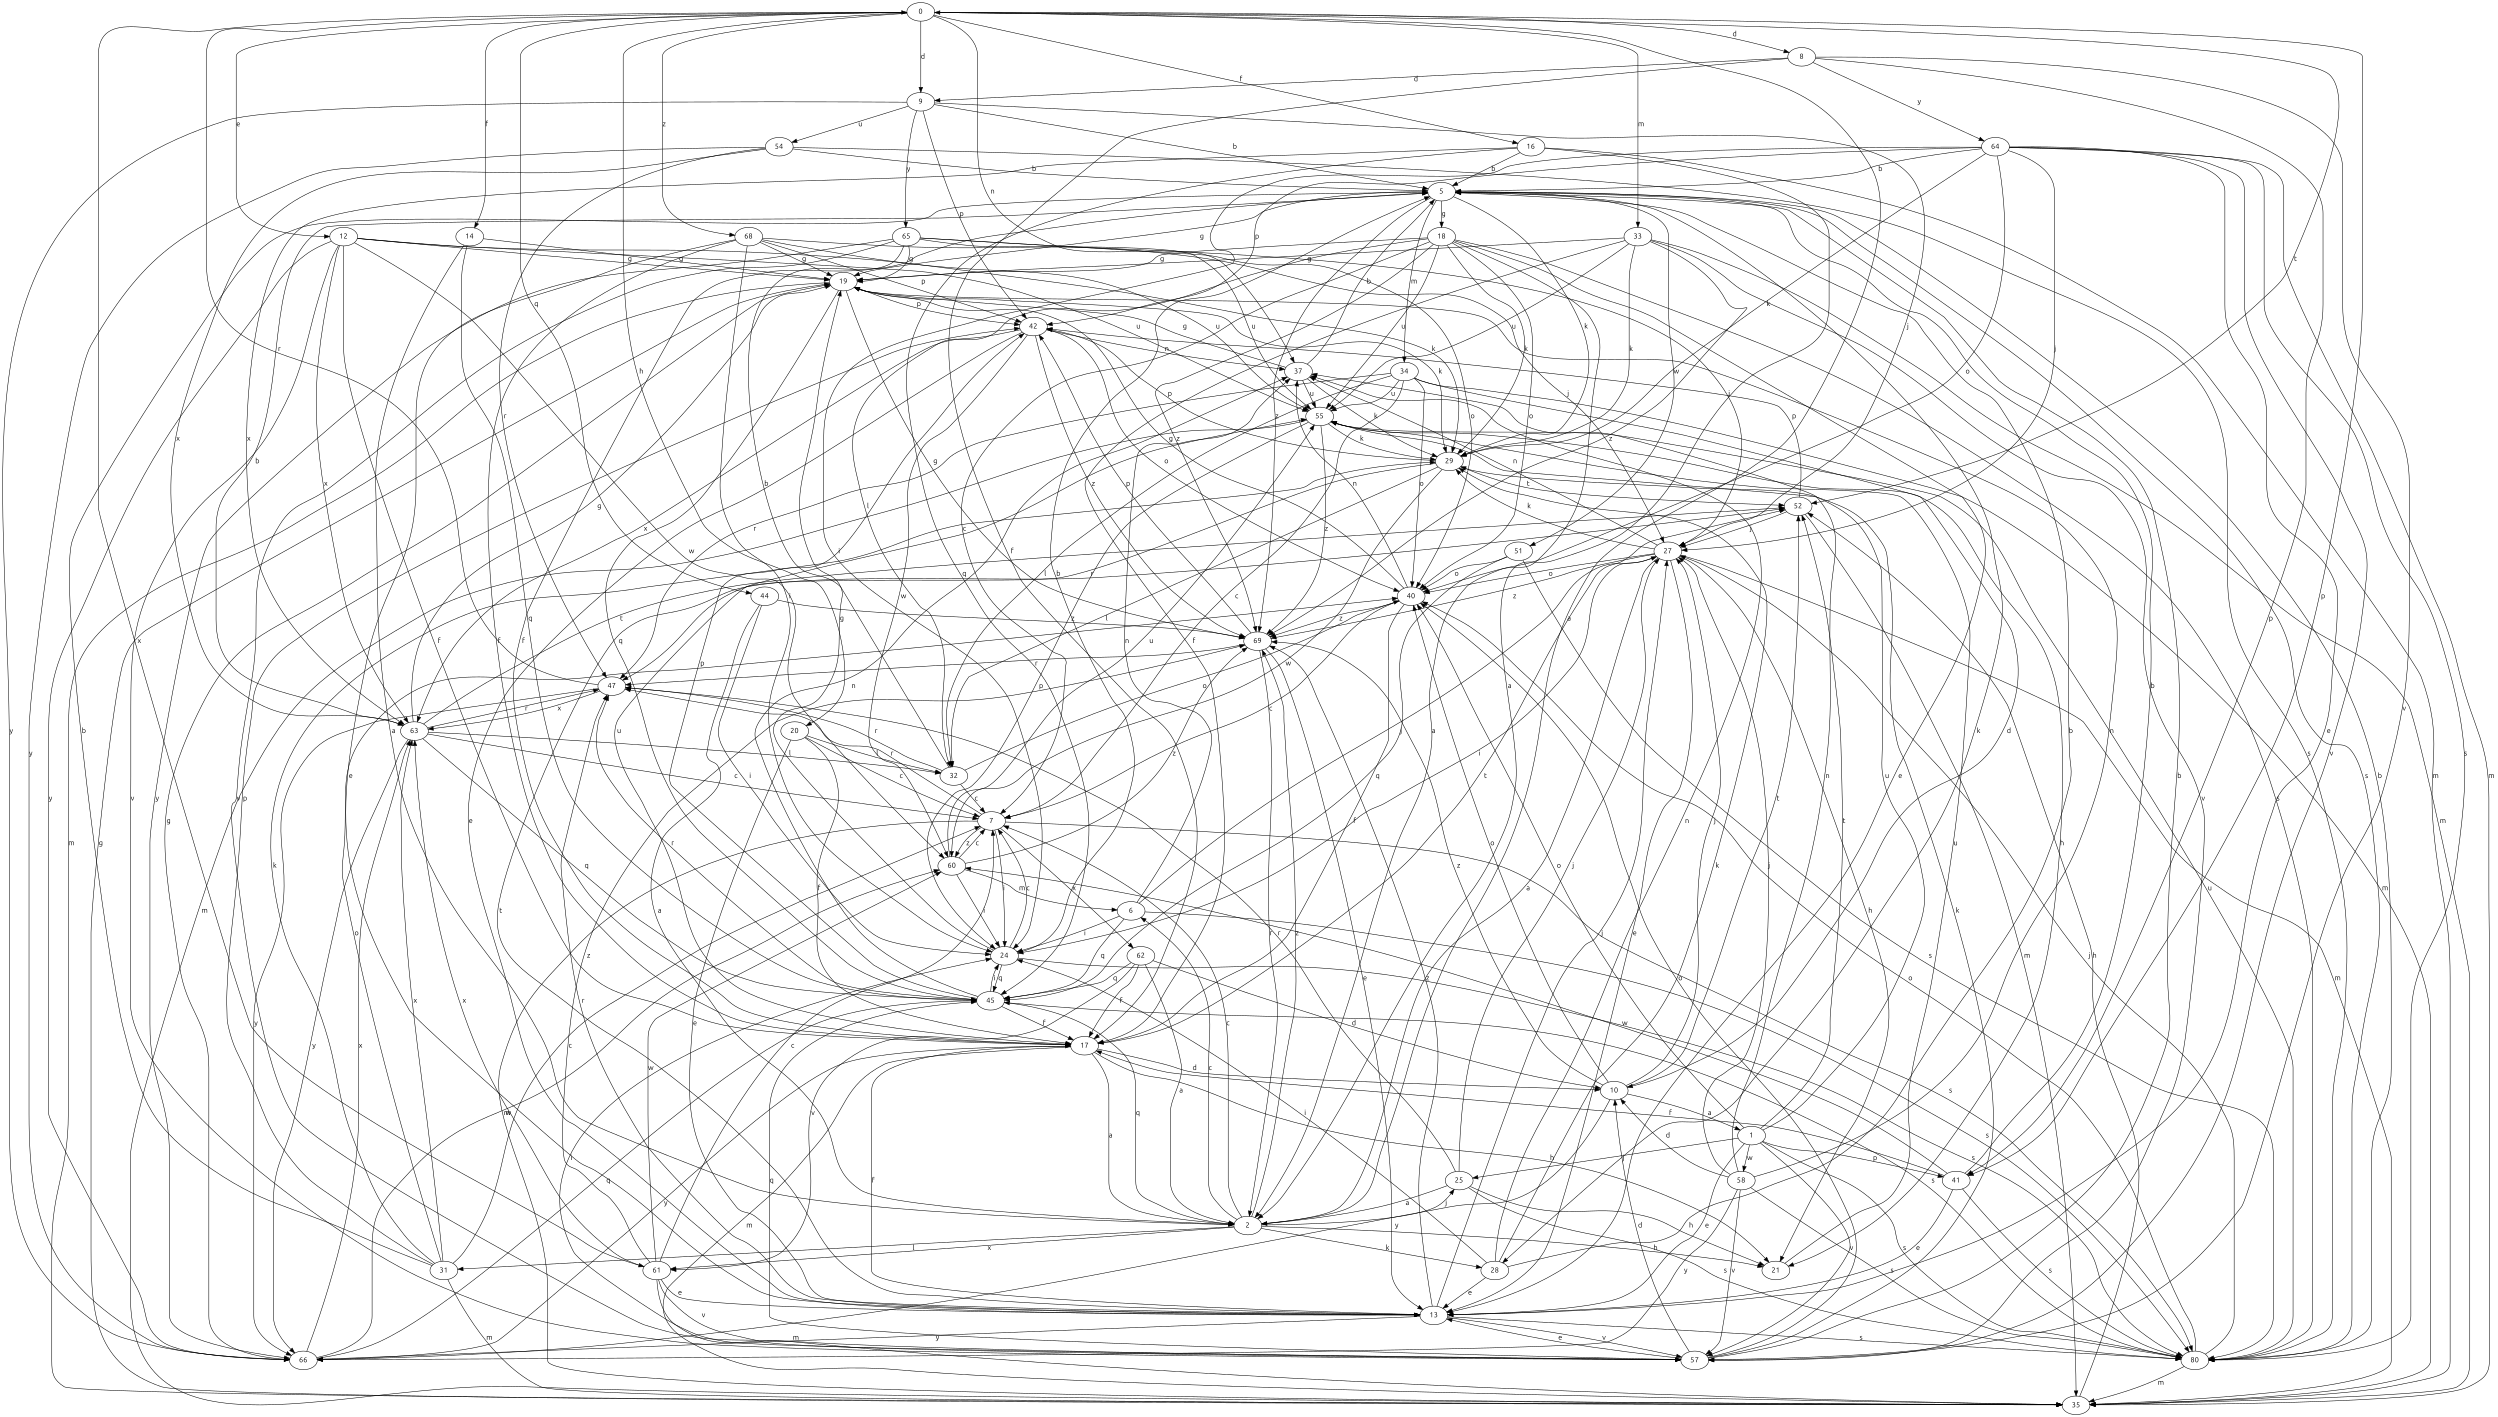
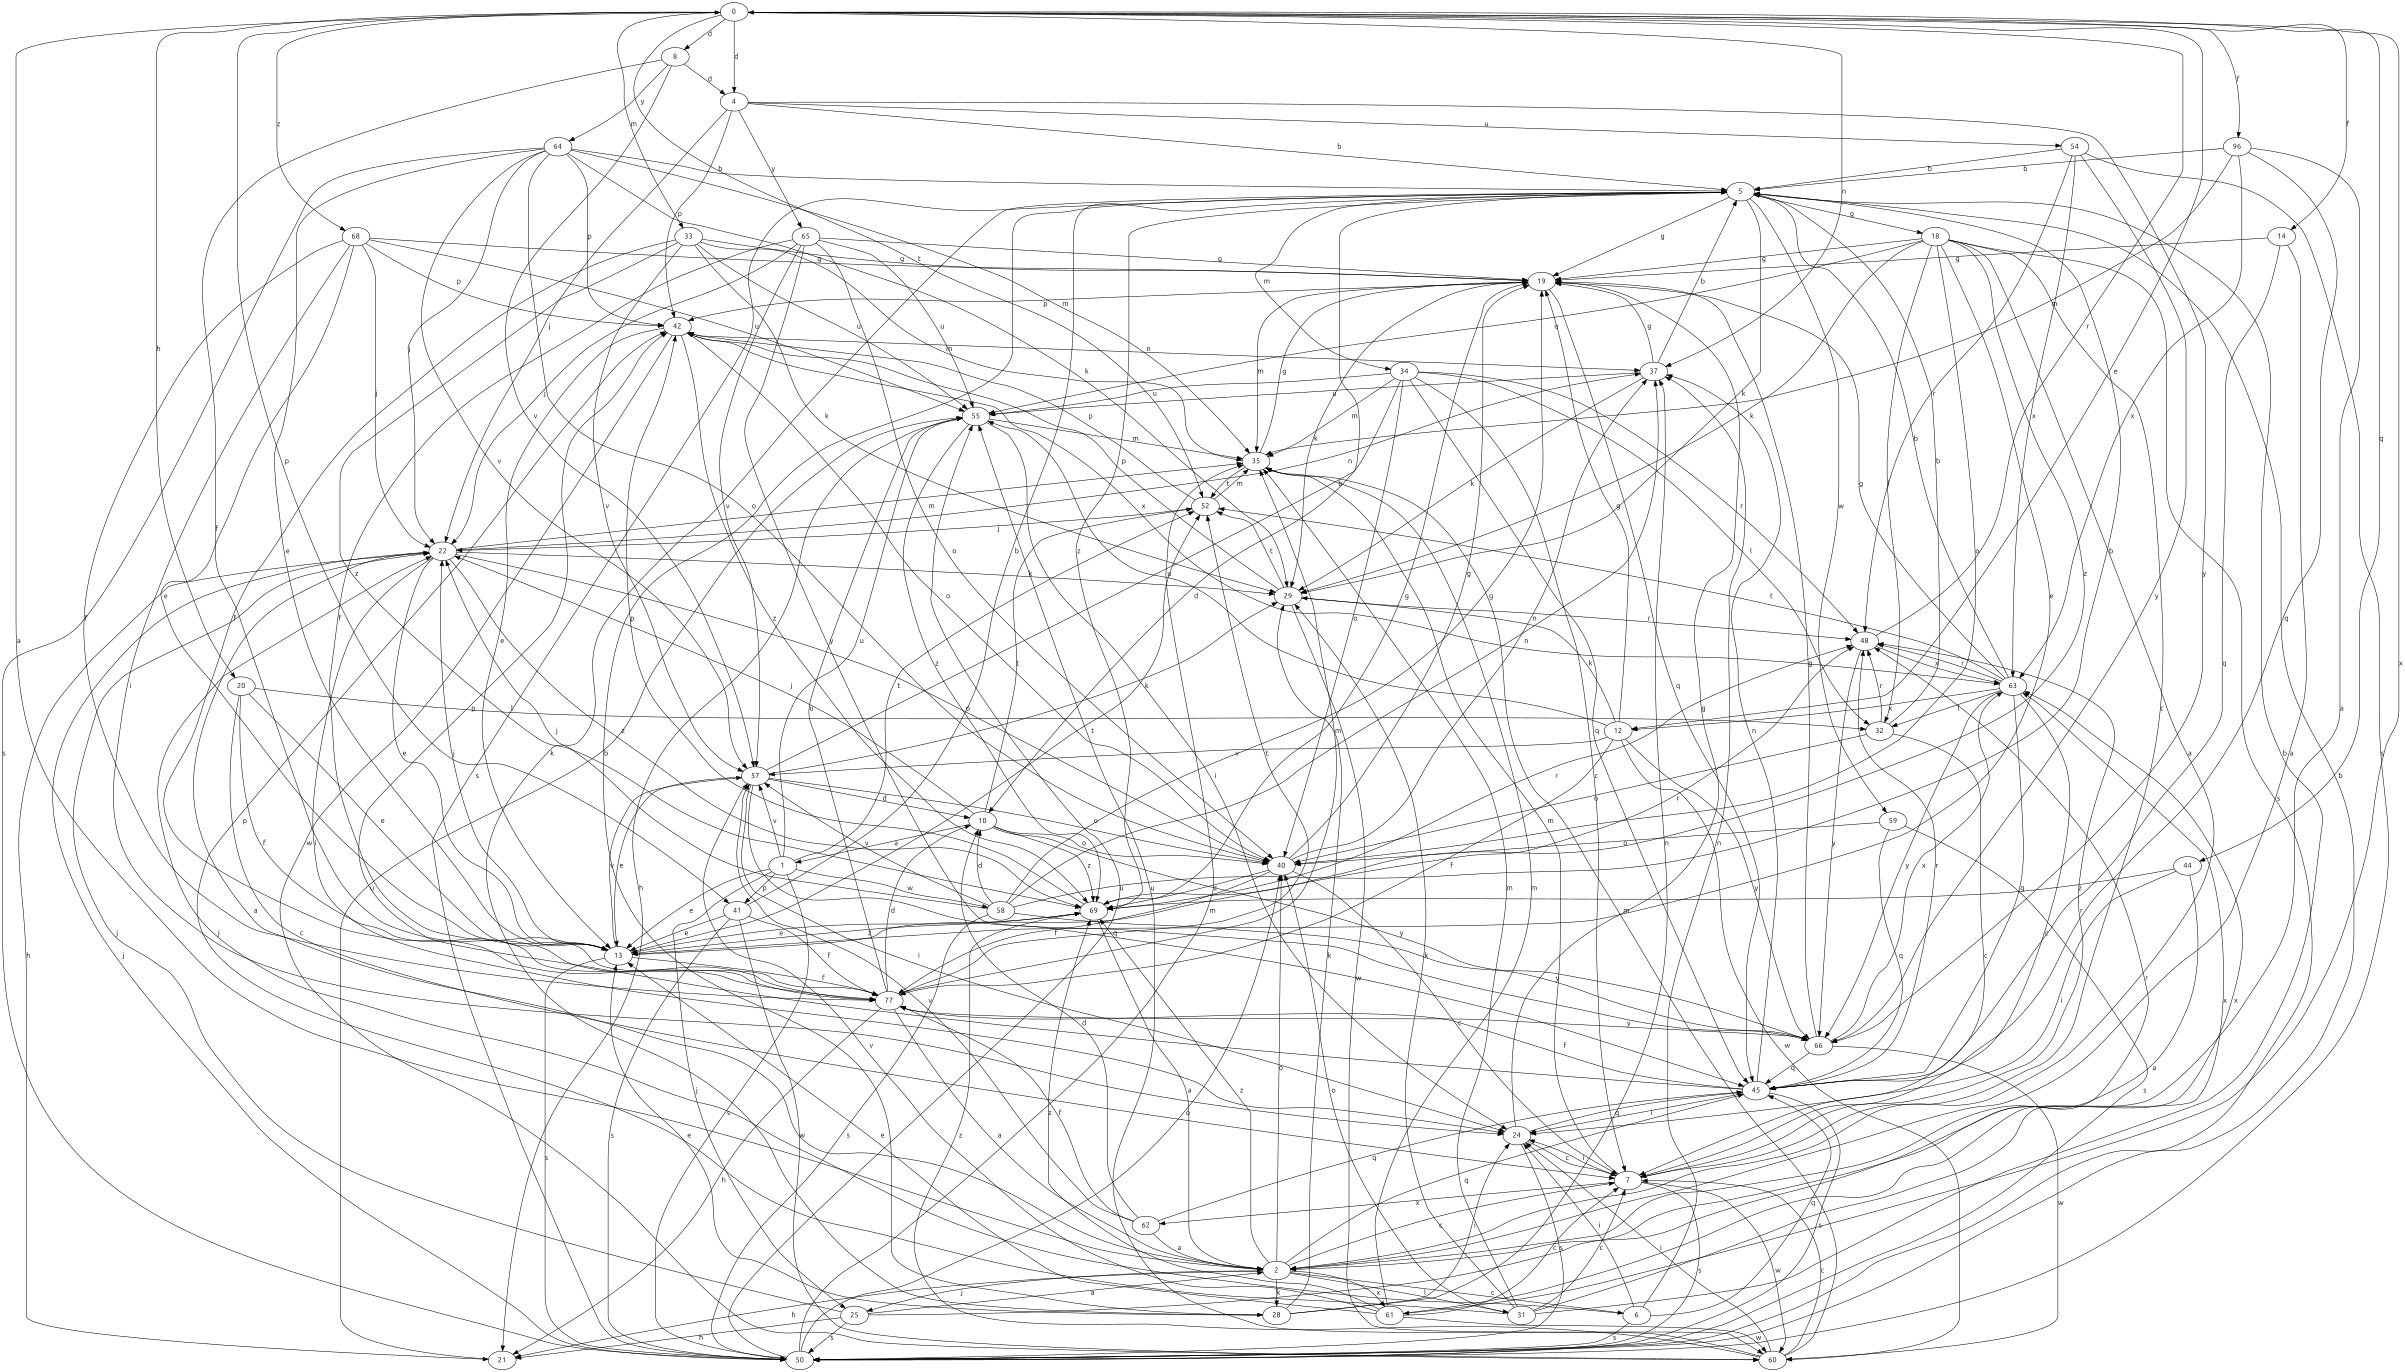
node "9": label "9" -> "4"
node "16": label "16" -> "96"
edge "64" -> "24": removed, label "i"
edge "55" -> "29": removed, label "k"
edge "8" -> "41": removed, label "p"
edge "12" -> "63": reversed
edge "24" -> "5": now "58" -> "5"
edge "19" -> "69": reversed
node "51": label "51" -> "59"
node "27": label "27" -> "22"
edge "29" -> "32": removed, label "l"
node "47": label "47" -> "48"
edge "55" -> "24": label "p" -> "i"
edge "34" -> "45": added, label "q"
edge "58" -> "19": label "n" -> "g"
edge "7" -> "60": label "z" -> "w"
edge "1" -> "40": now "2" -> "40"
edge "60" -> "6": now "60" -> "35"
edge "69" -> "2": label "r" -> "a"
edge "35" -> "52": label "h" -> "t"
node "17": label "17" -> "77"
edge "62" -> "61": now "62" -> "57"
edge "13" -> "66": removed, label "y"
node "80": label "80" -> "50"
